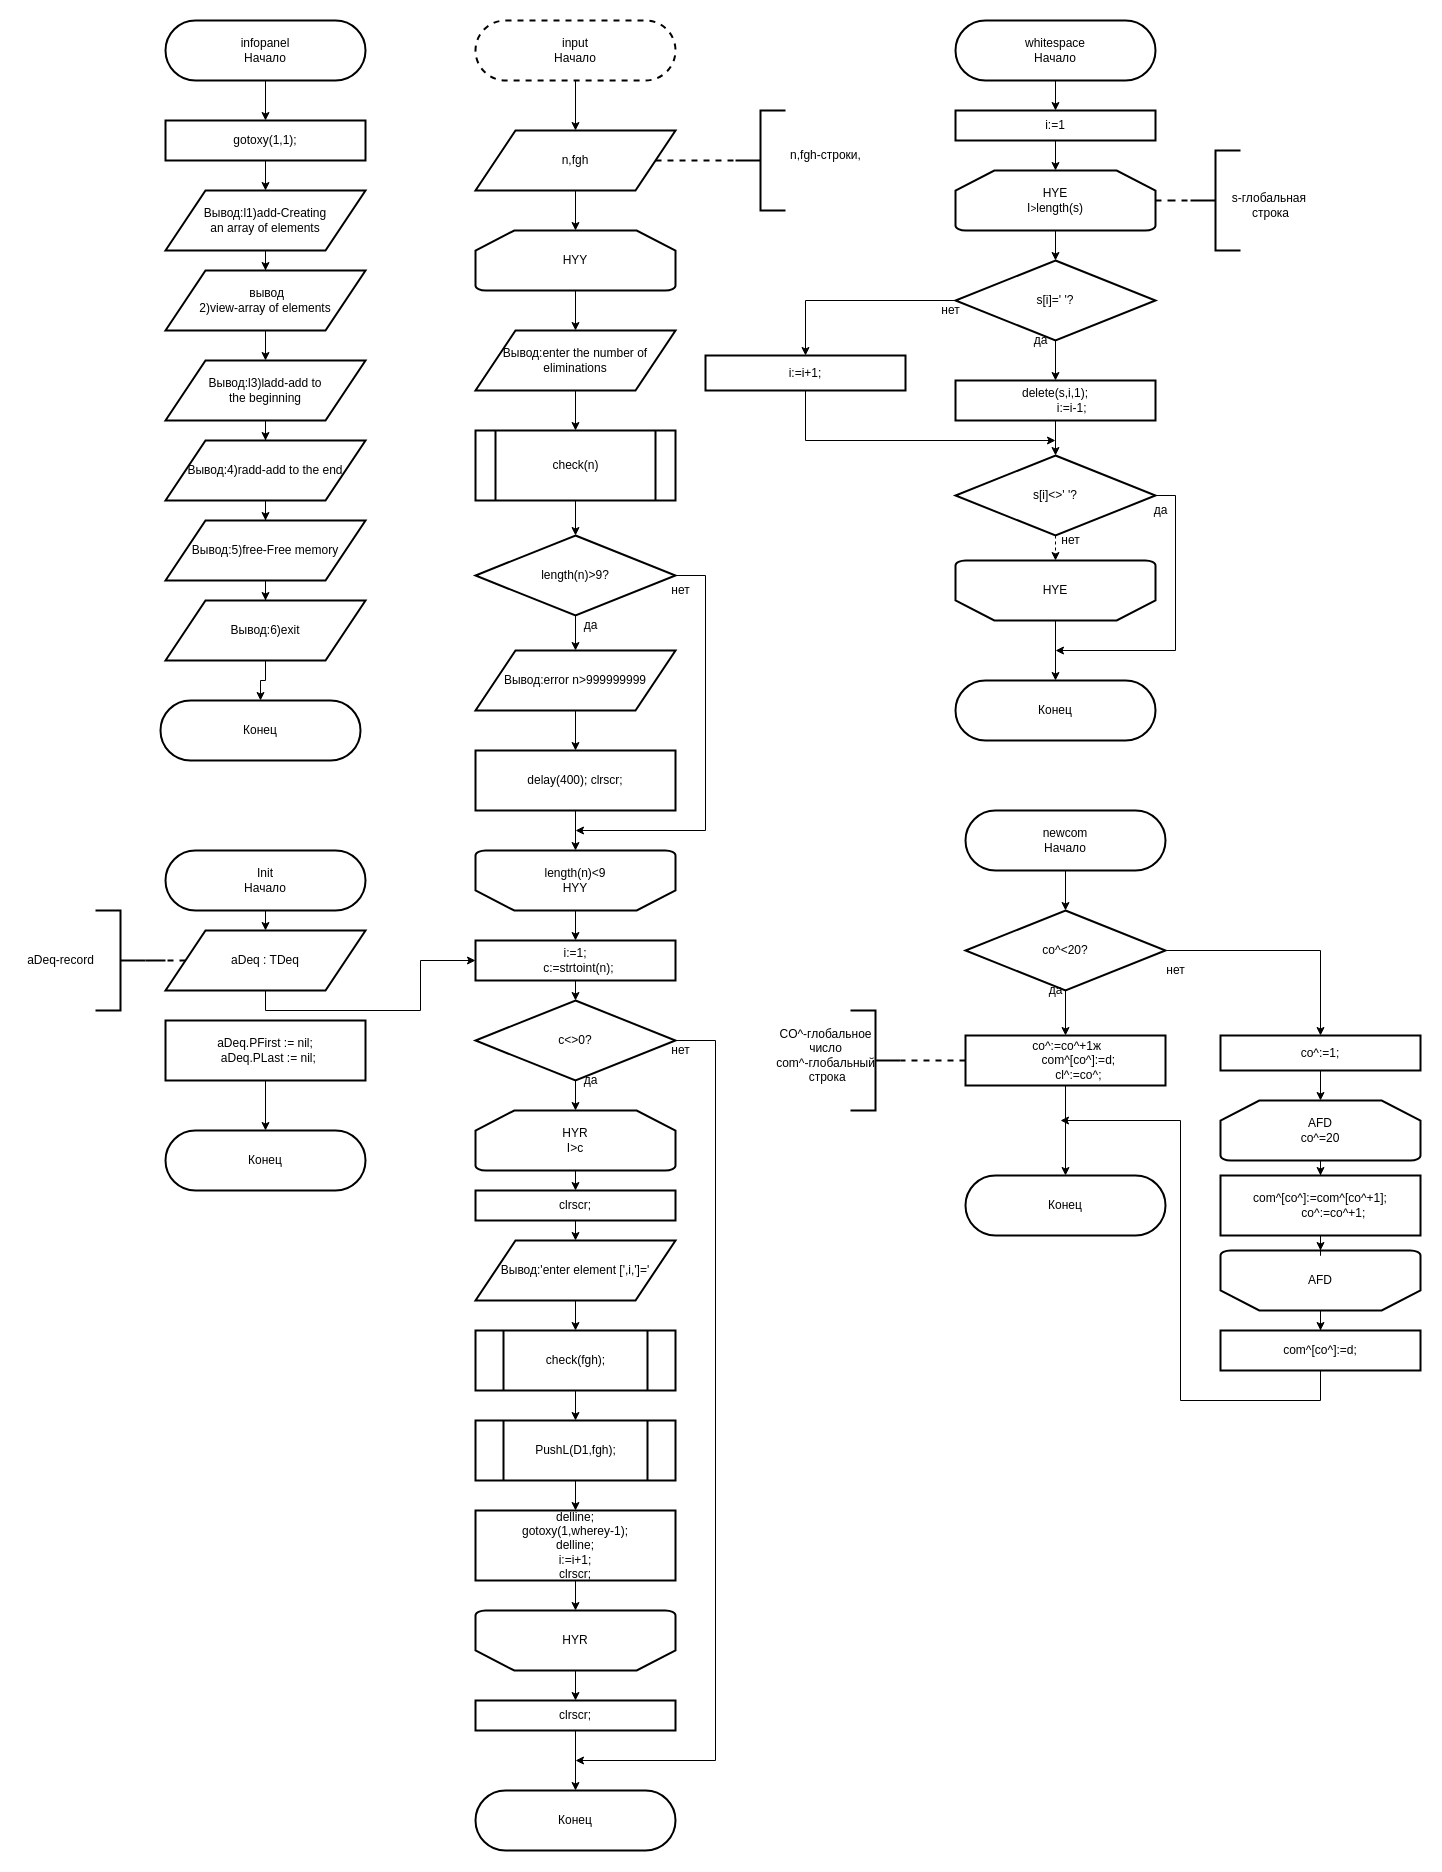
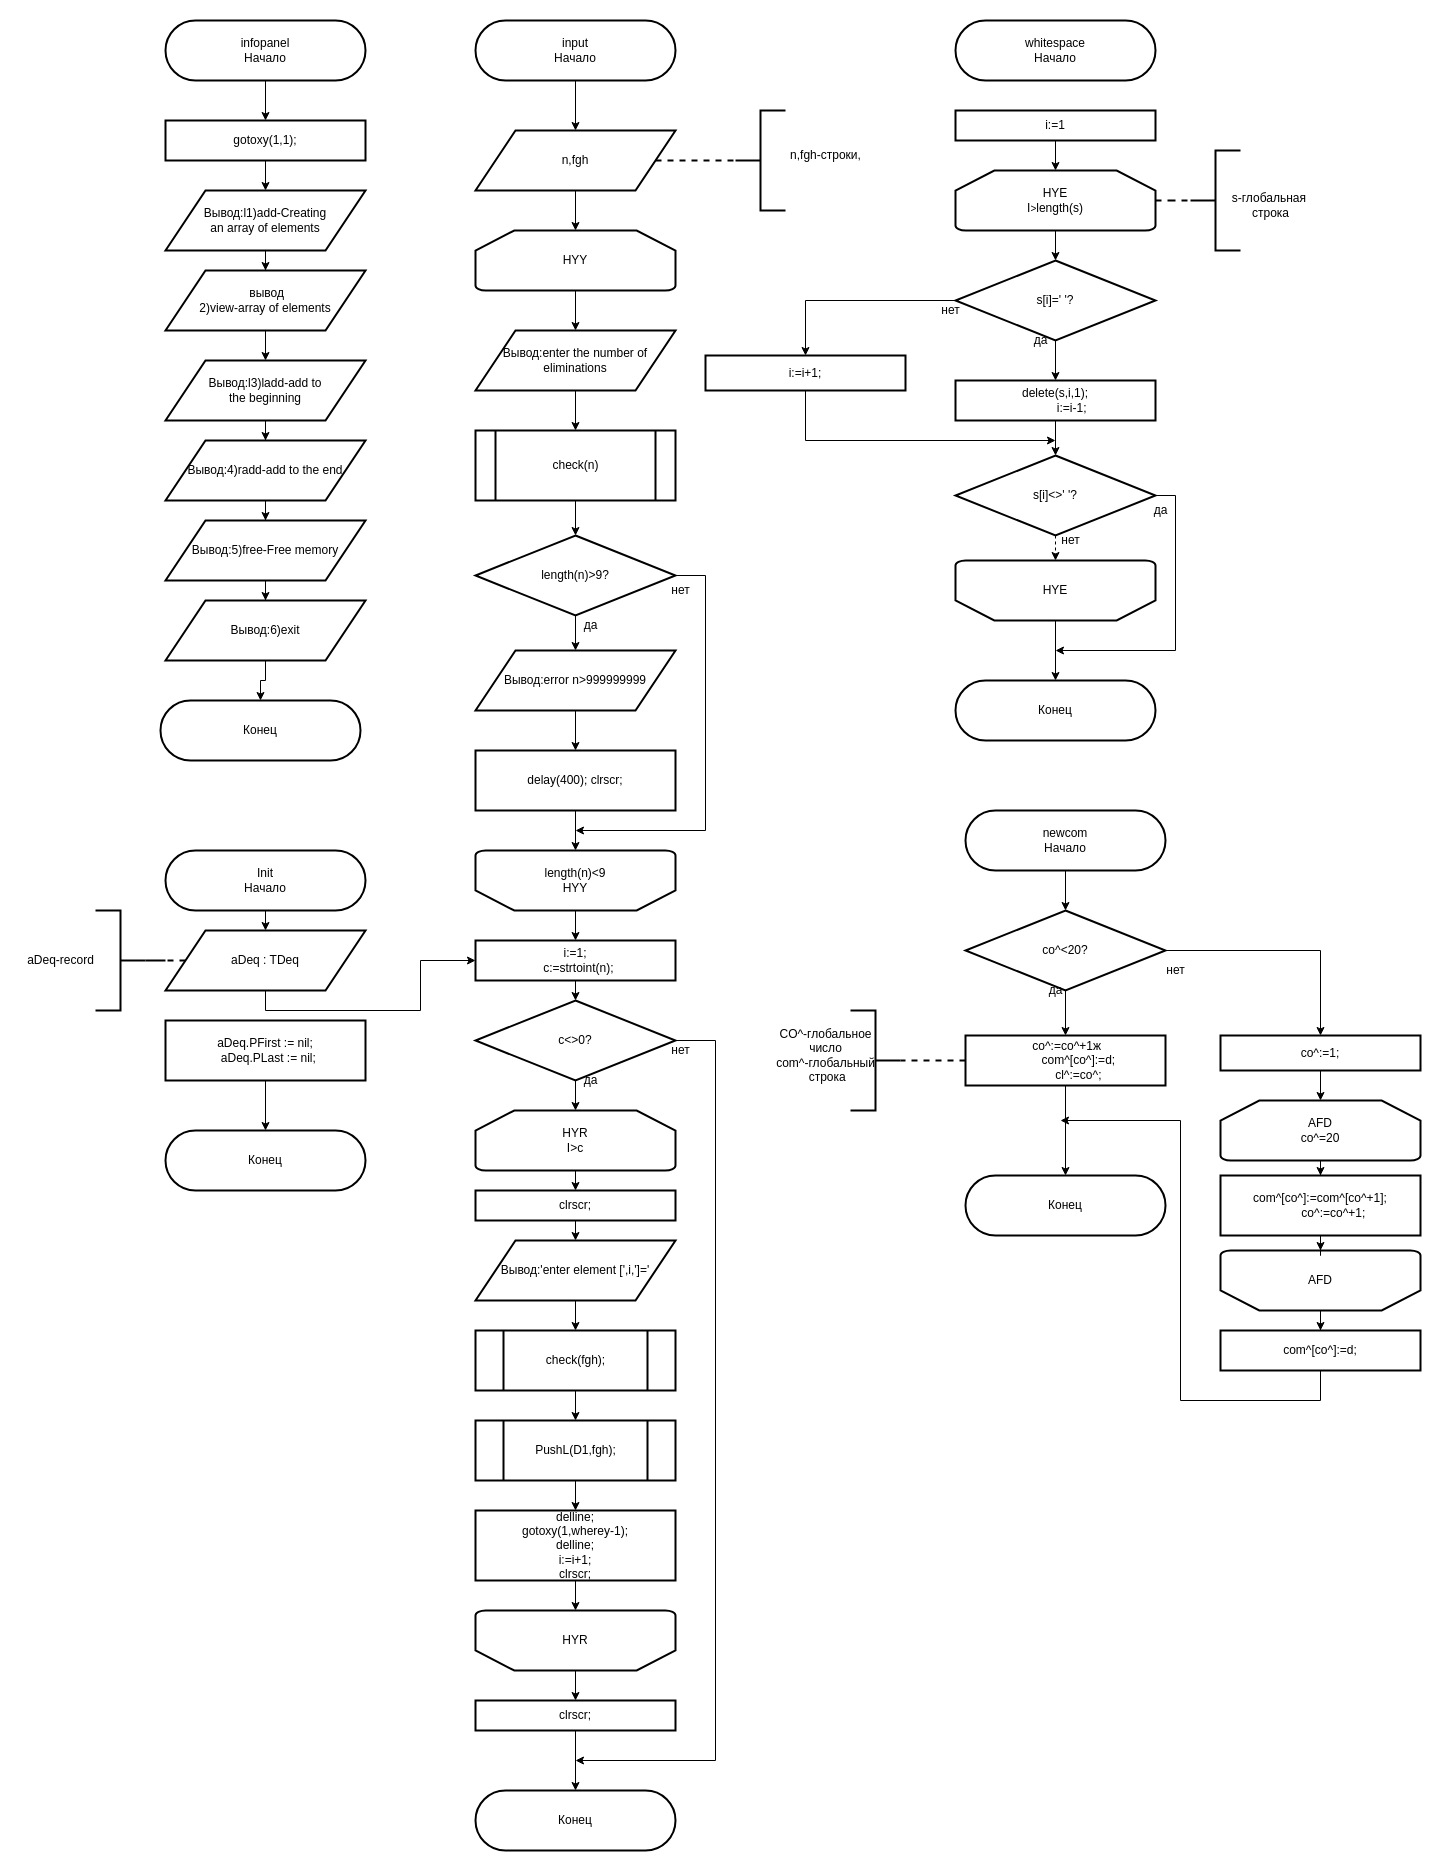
node "input Начало": style dashed -> solid
edge "whitespace Начало" -> "i:=1": removed
